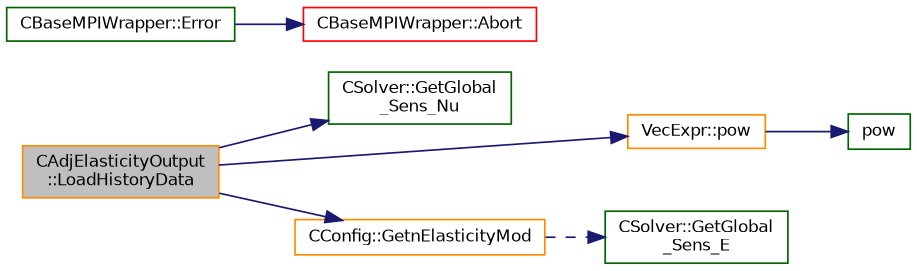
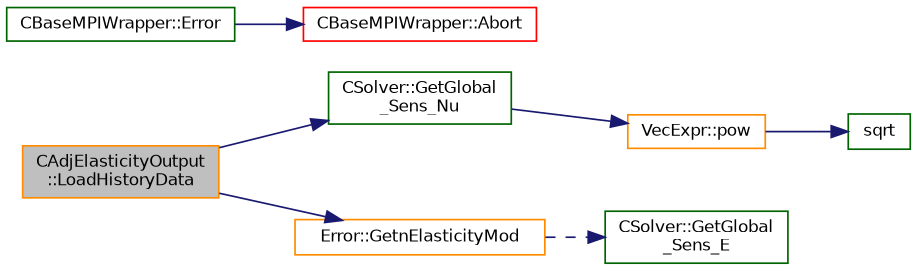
node "pow": label "pow" -> "sqrt"
edge "CAdjElasticityOutput ::LoadHistoryData" -> "VecExpr::pow": now "CSolver::GetGlobal _Sens_Nu" -> "VecExpr::pow"
node "CConfig::GetnElasticityMod": label "CConfig::GetnElasticityMod" -> "Error::GetnElasticityMod"
